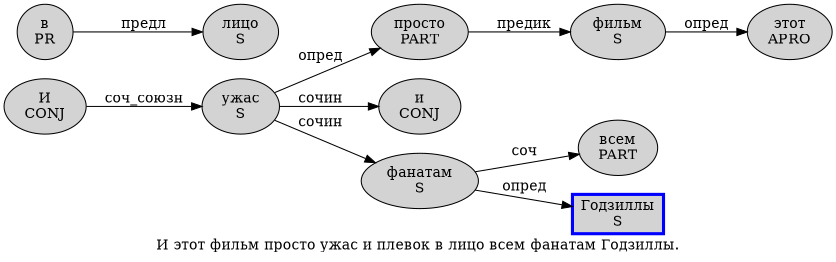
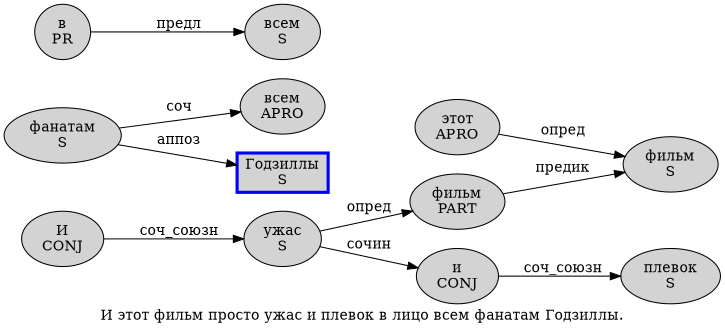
node "лицо S": label "лицо S" -> "всем S"
node "просто PART": label "просто PART" -> "фильм PART"
edge "фильм S" -> "этот APRO": reversed
edge "ужас S" -> "фанатам S": removed, label "сочин"
node "всем PART": label "всем PART" -> "всем APRO"
edge "фанатам S" -> "Годзиллы S": label "опред" -> "аппоз"
node "плевок S": added
